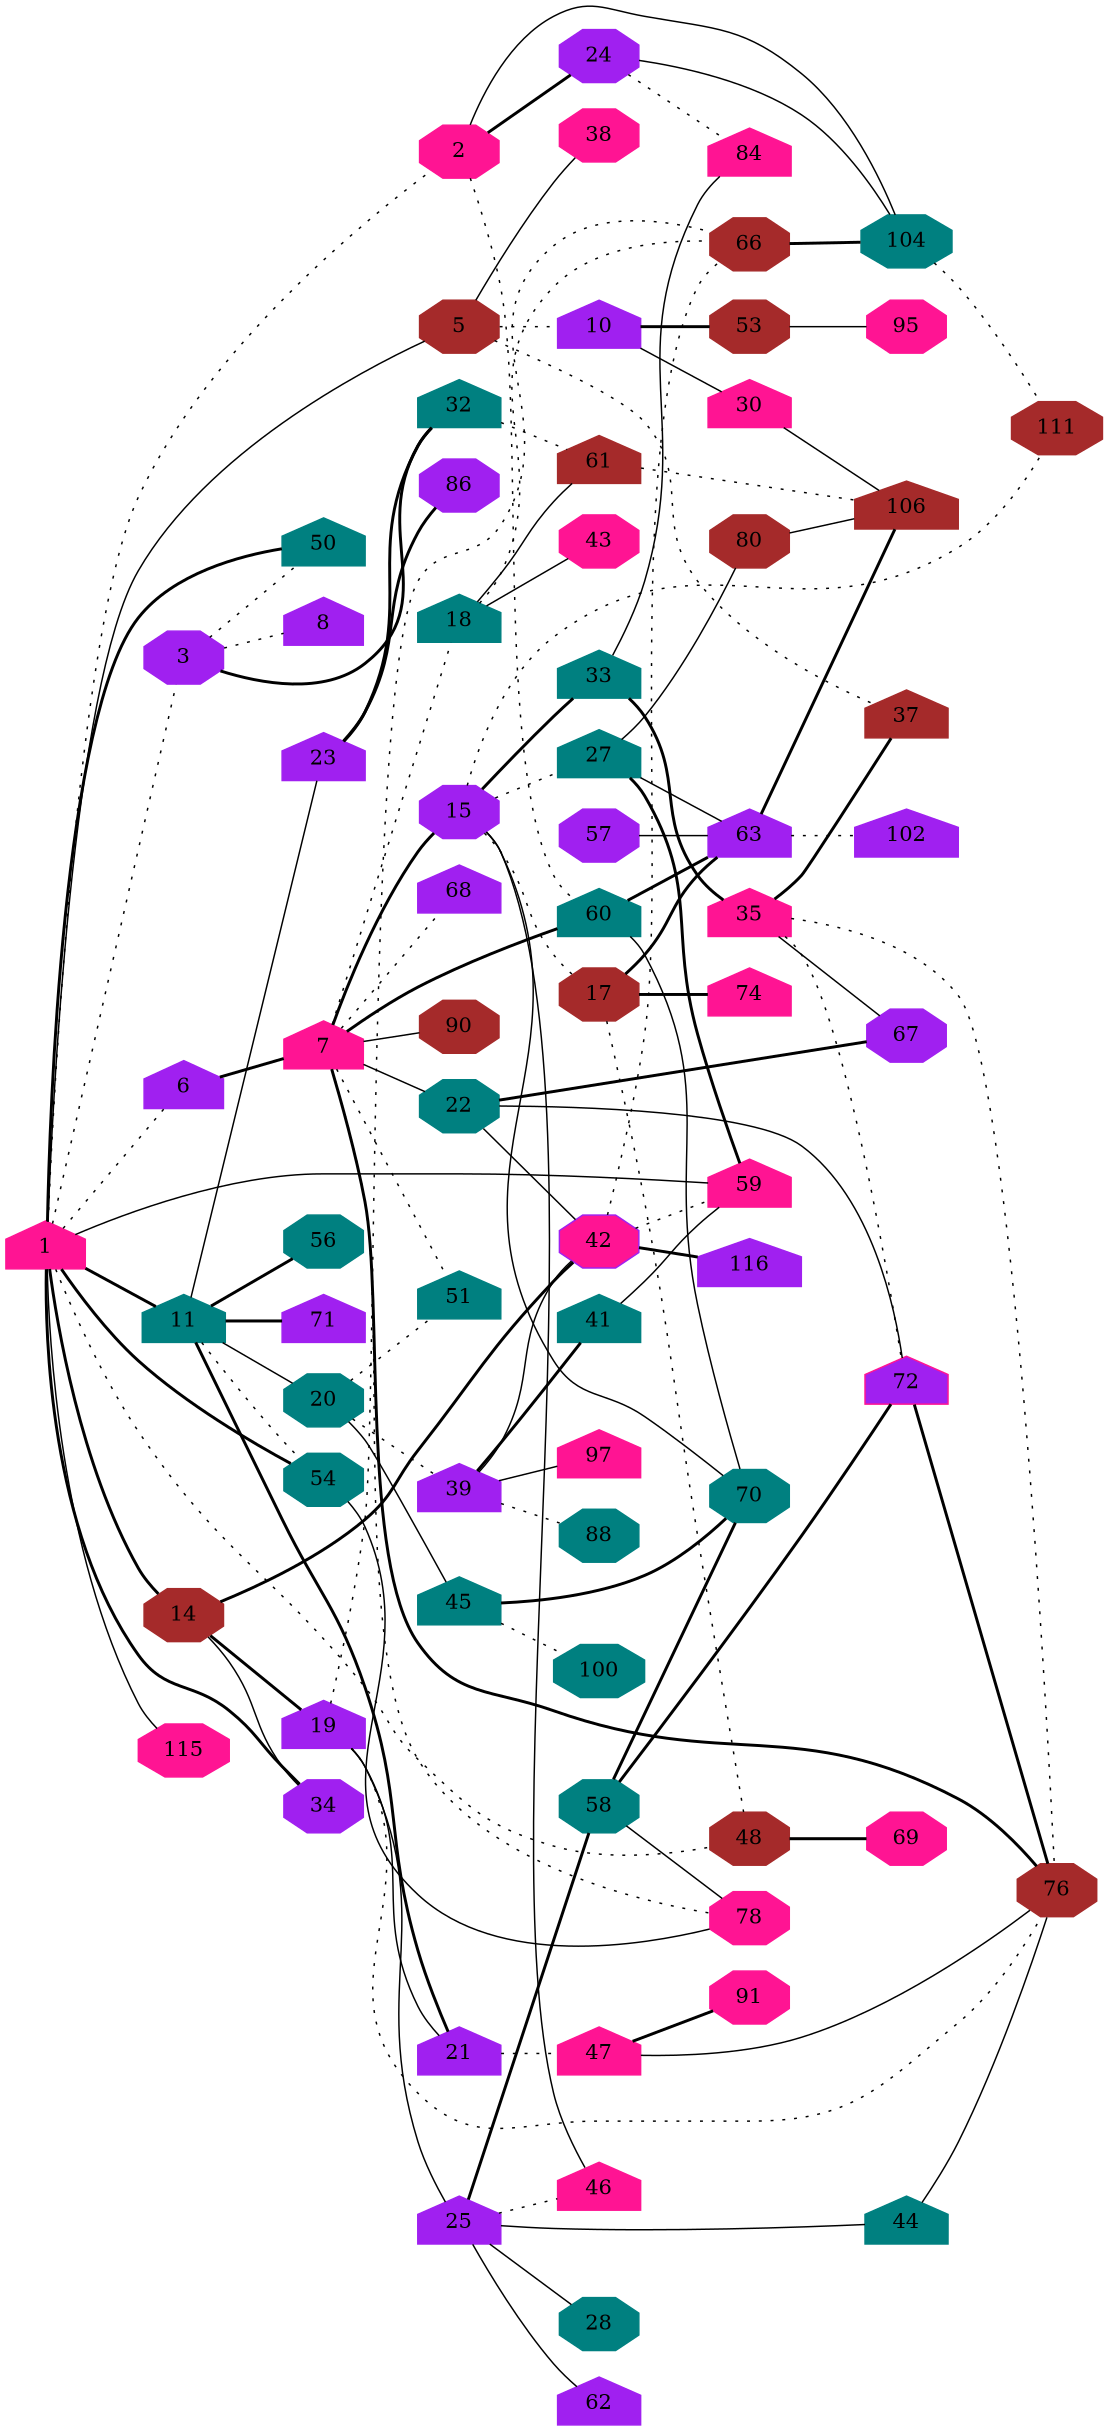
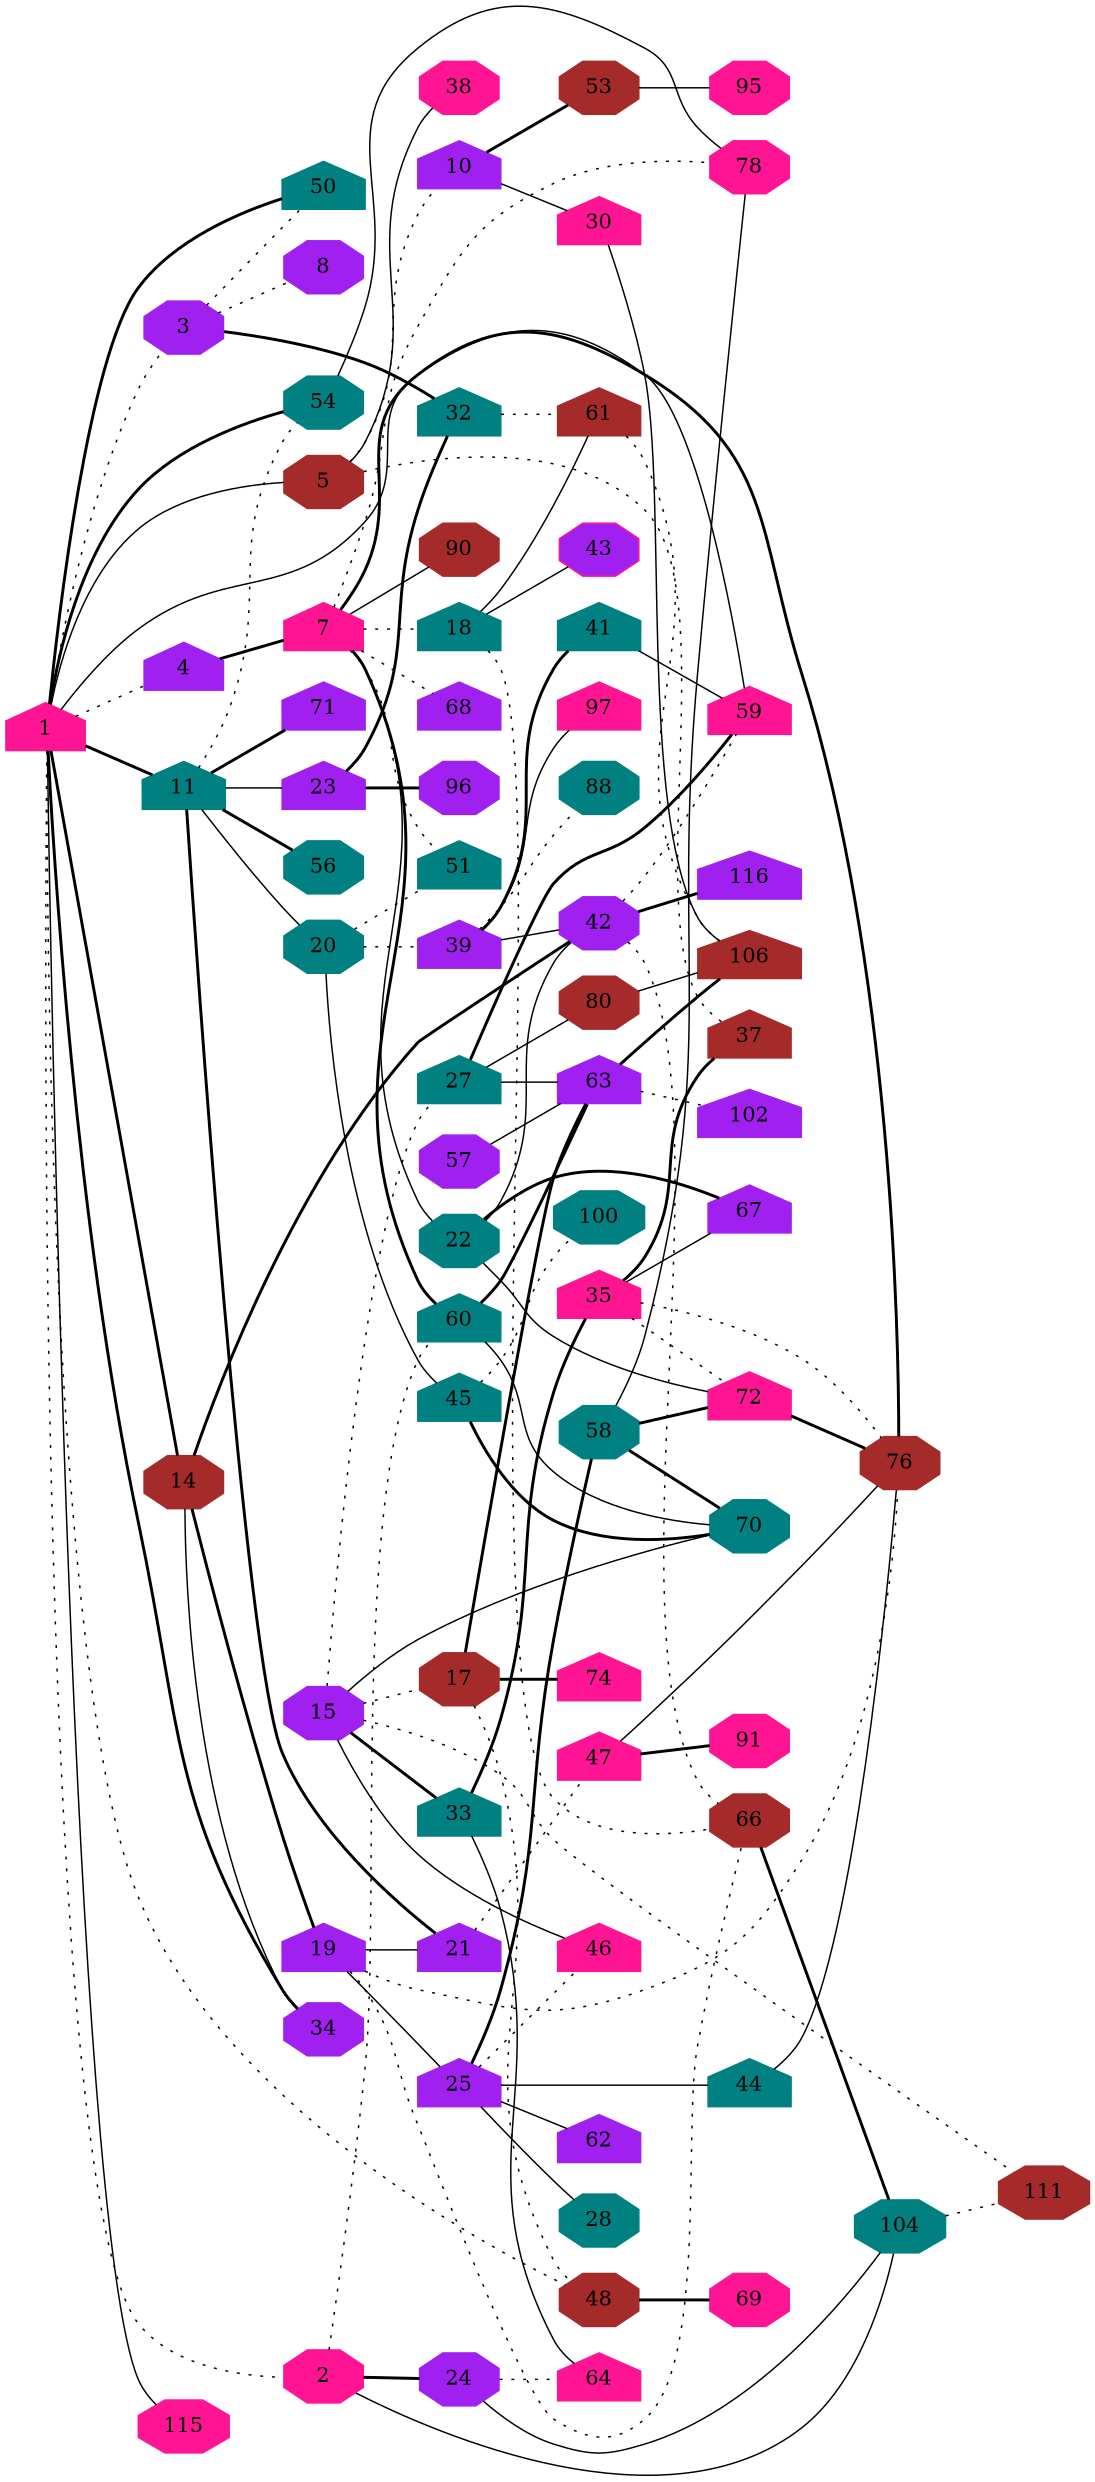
node "84": label "84" -> "64"
node "86": label "86" -> "96"
node "43": fillcolor deeppink -> purple
node "8": shape house -> octagon
edge "15" -- "7": removed
node "67": shape octagon -> house
node "6": label "6" -> "4"
node "42": fillcolor deeppink -> purple
node "72": fillcolor purple -> deeppink
